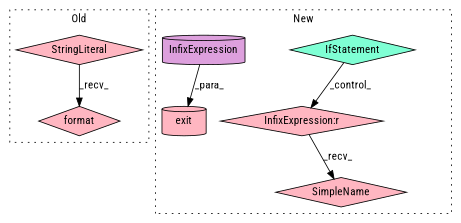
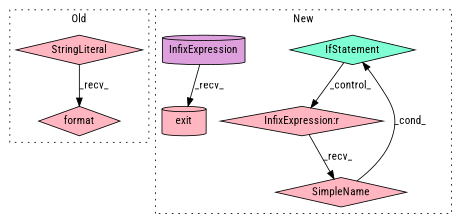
edge "InfixExpression" -> "exit": label "_para_" -> "_recv_"
edge "SimpleName" -> "IfStatement": added, label "_cond_"
